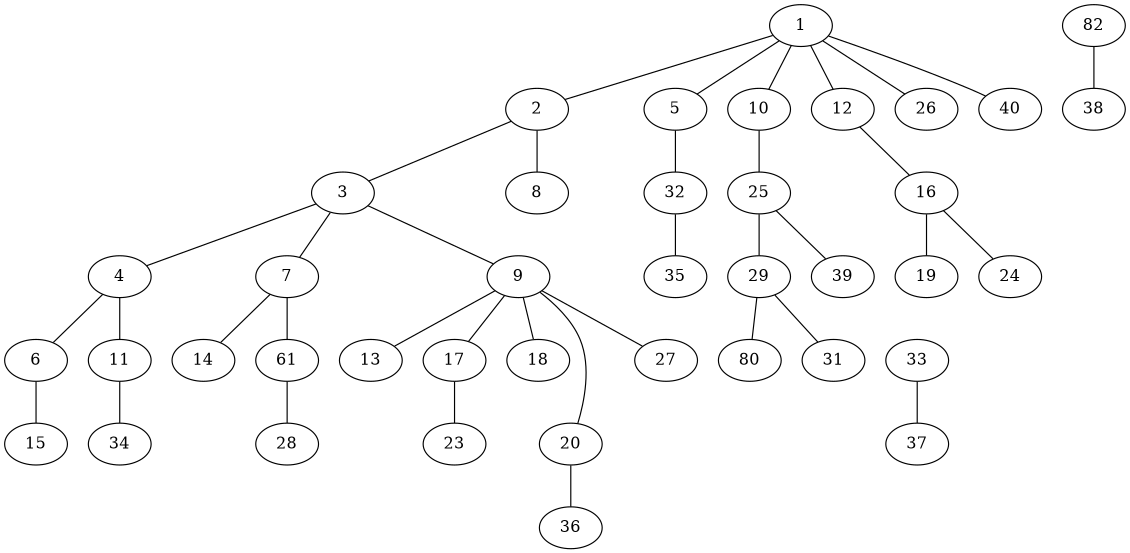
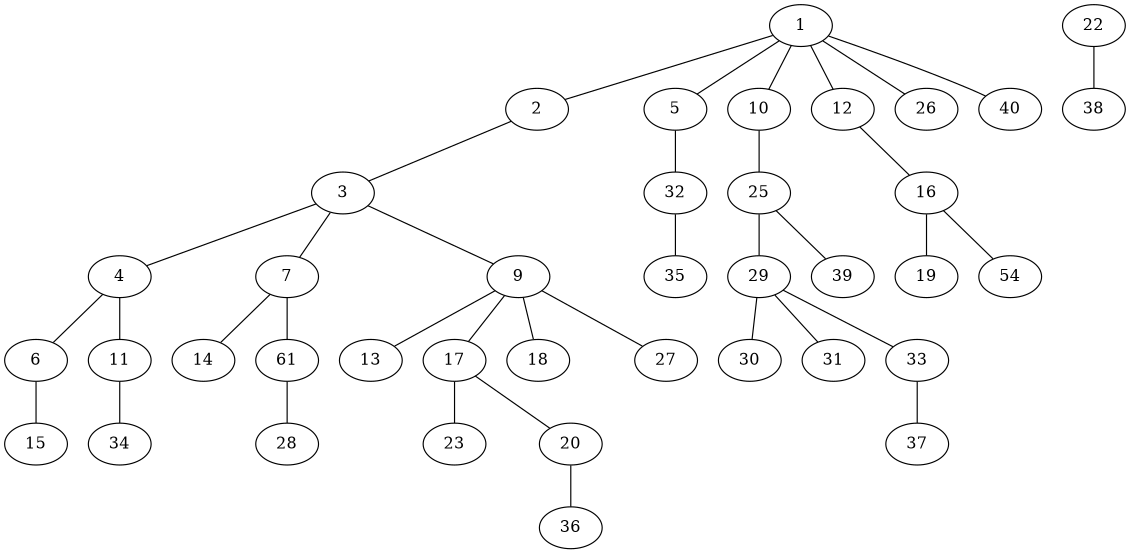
node "82": label "82" -> "22"
node "8": removed
node "24": label "24" -> "54"
edge "29" -- "33": added
edge "9" -- "20": now "17" -- "20"
node "80": label "80" -> "30"
